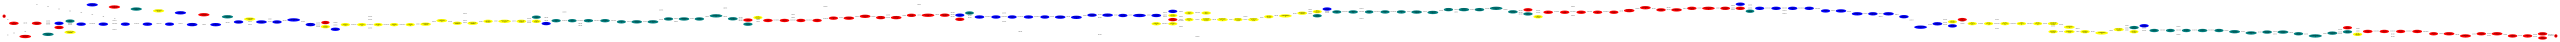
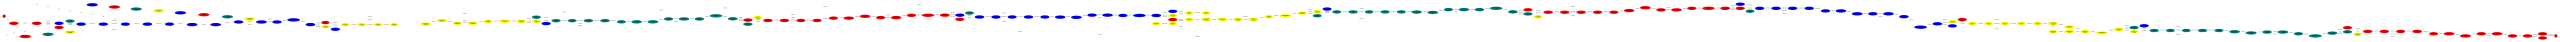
edge "layer_5_Query 0.0172972164154052ms 2.2529296875MB" -- "layer_5_context 0.0715170211791992ms 0.0MB": now "layer_5_Query 0.0172972164154052ms 2.2529296875MB" -- "layer_5_mul 0.0886316452026367ms 520.0MB"
node "layer_1_context 0.0715413436889648ms 0.0MB": removed
